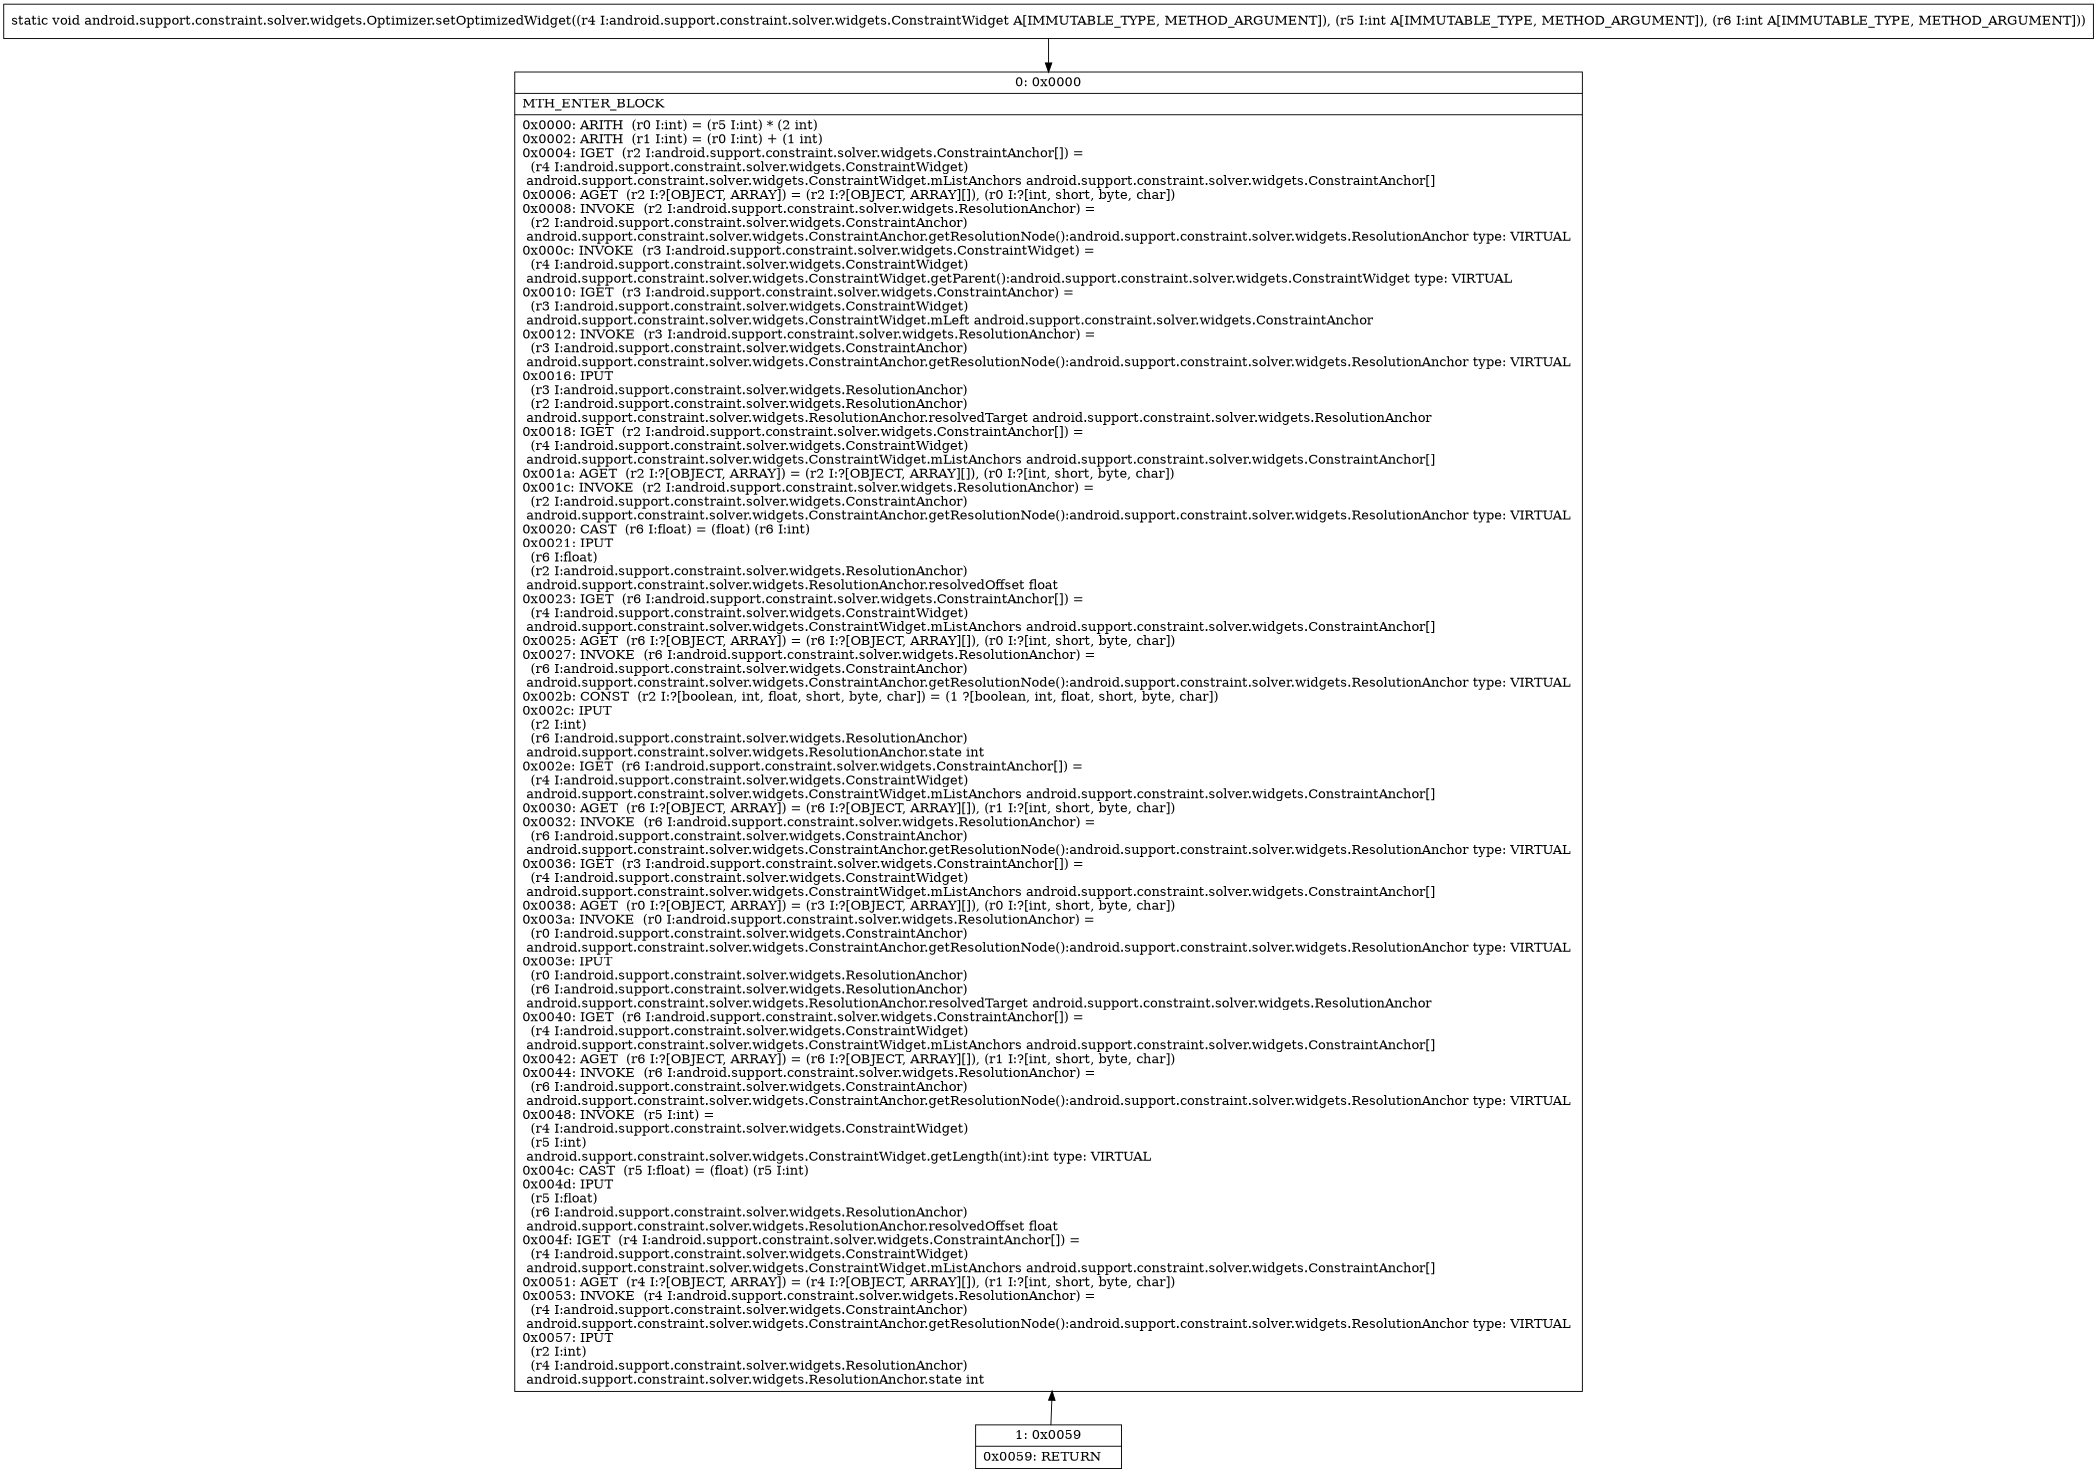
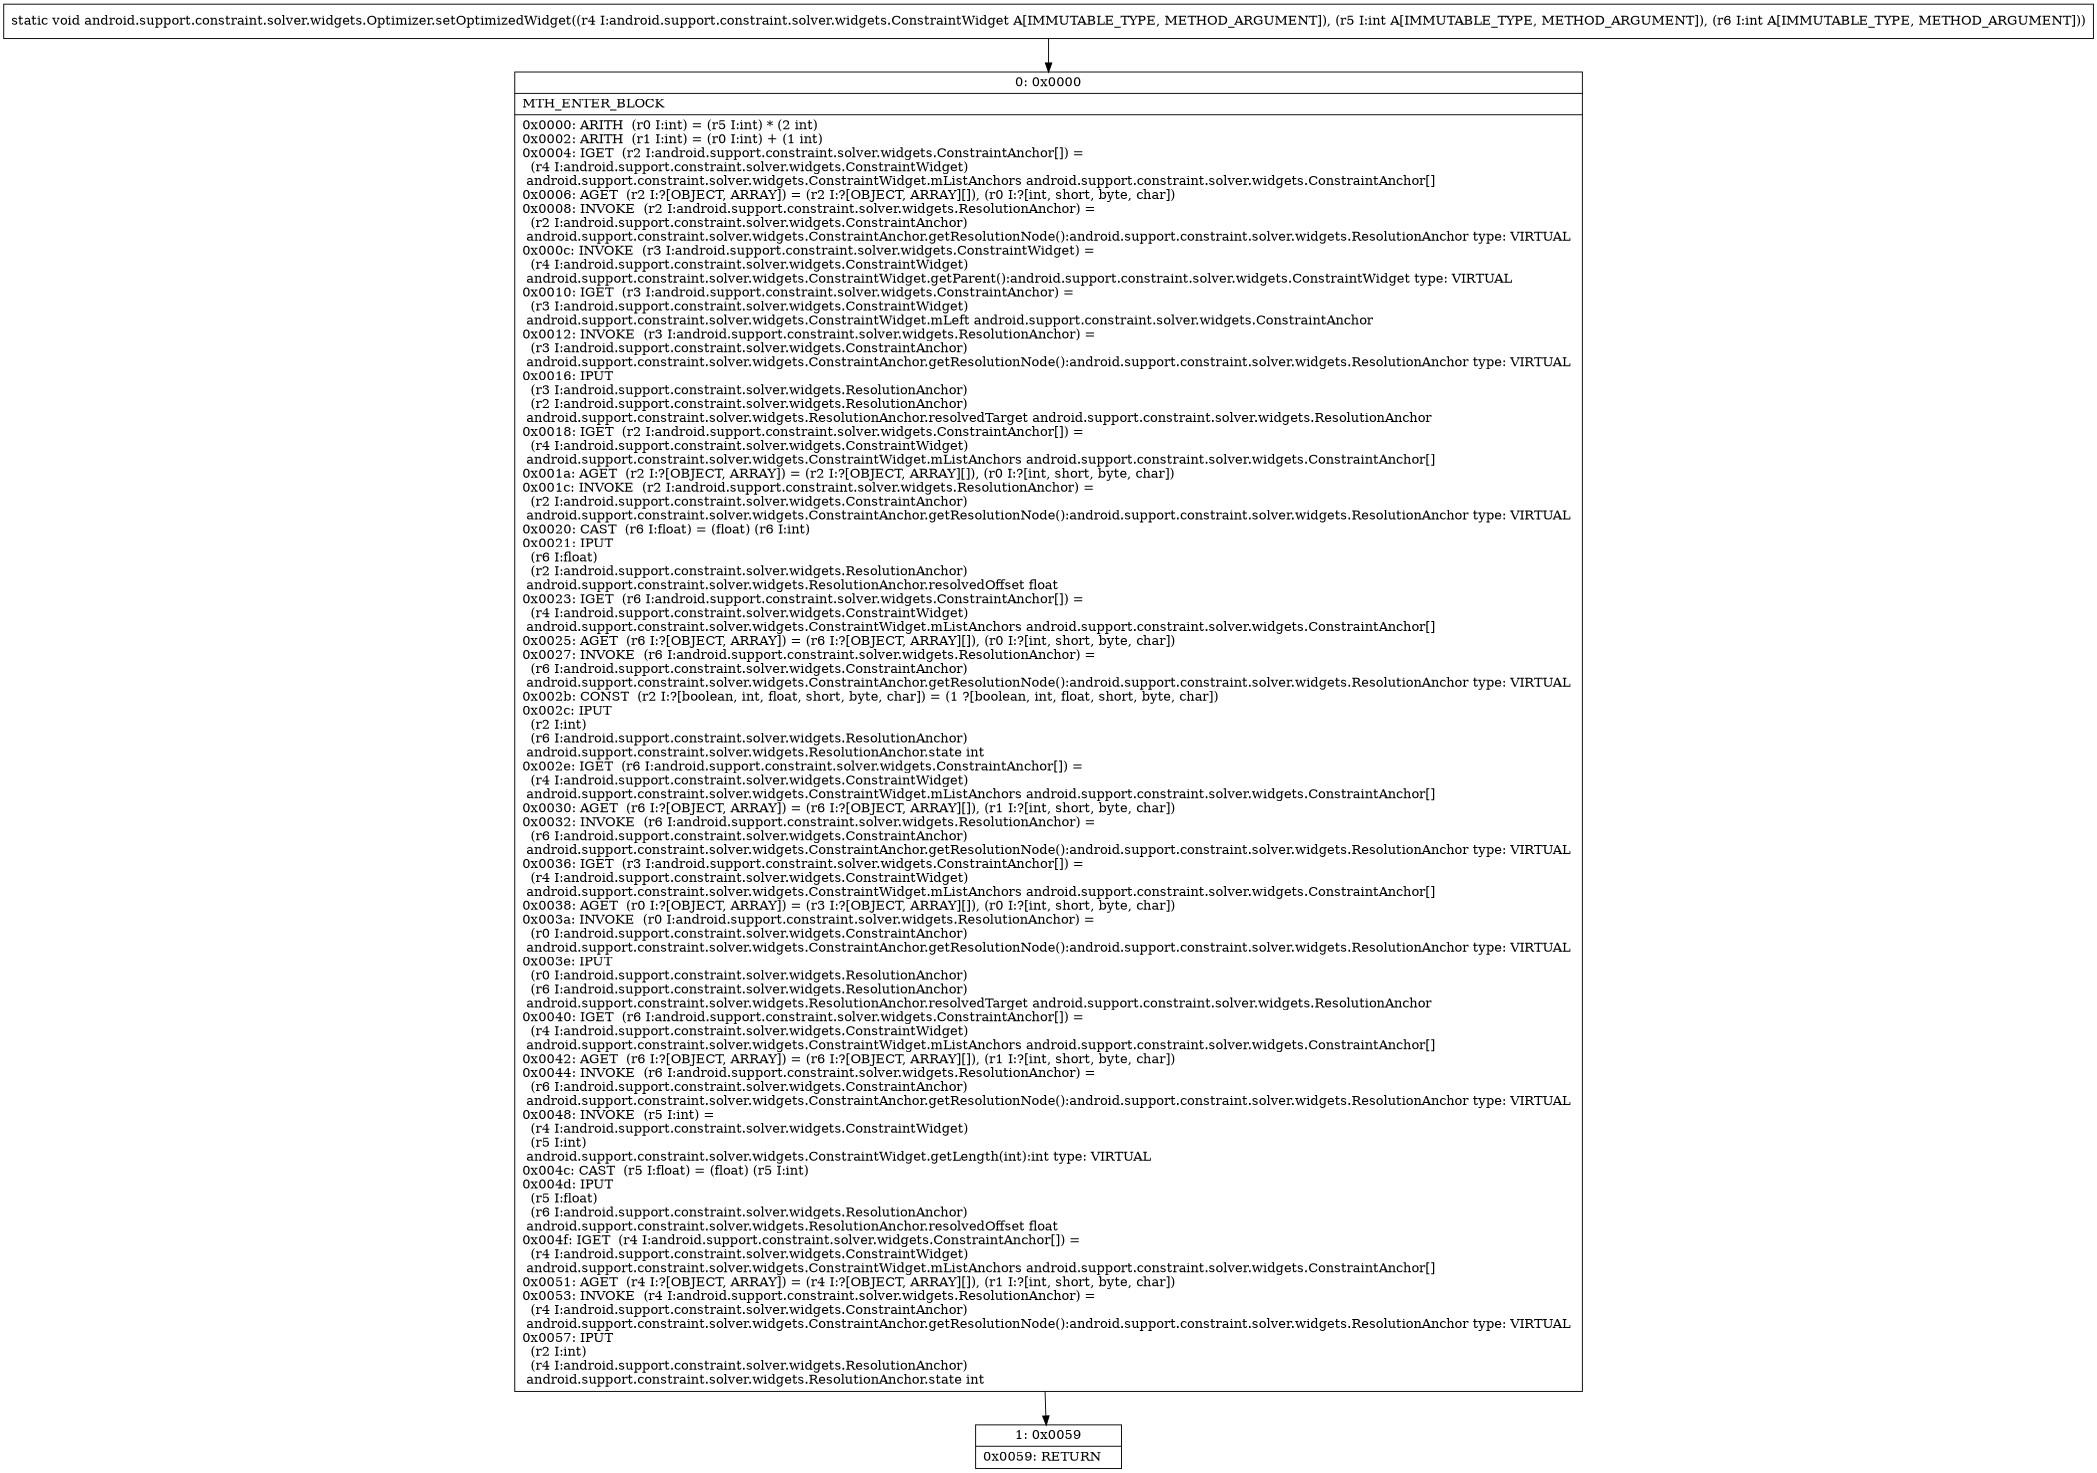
edge "1: 0x0059" -> "0: 0x0000": reversed
